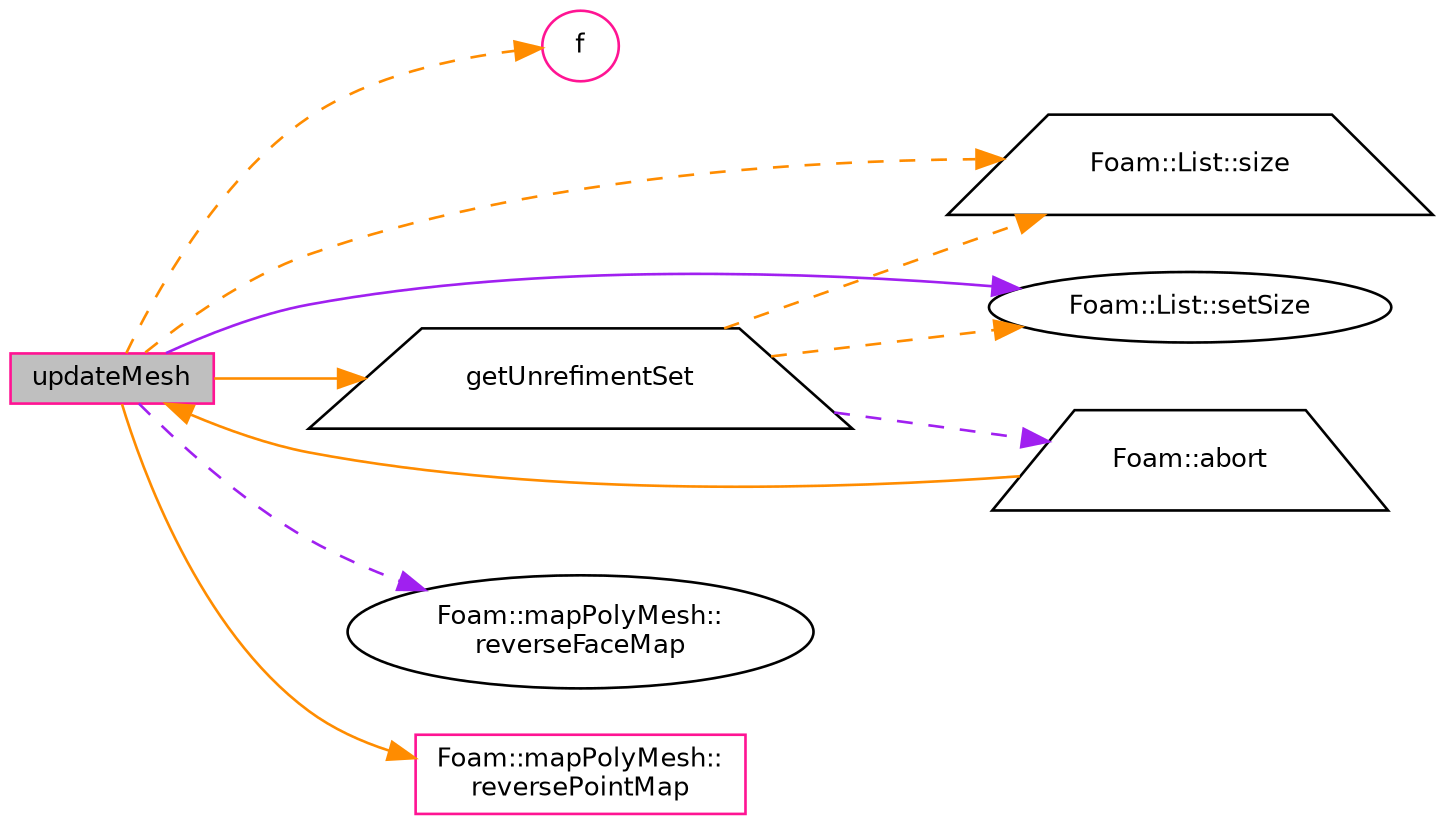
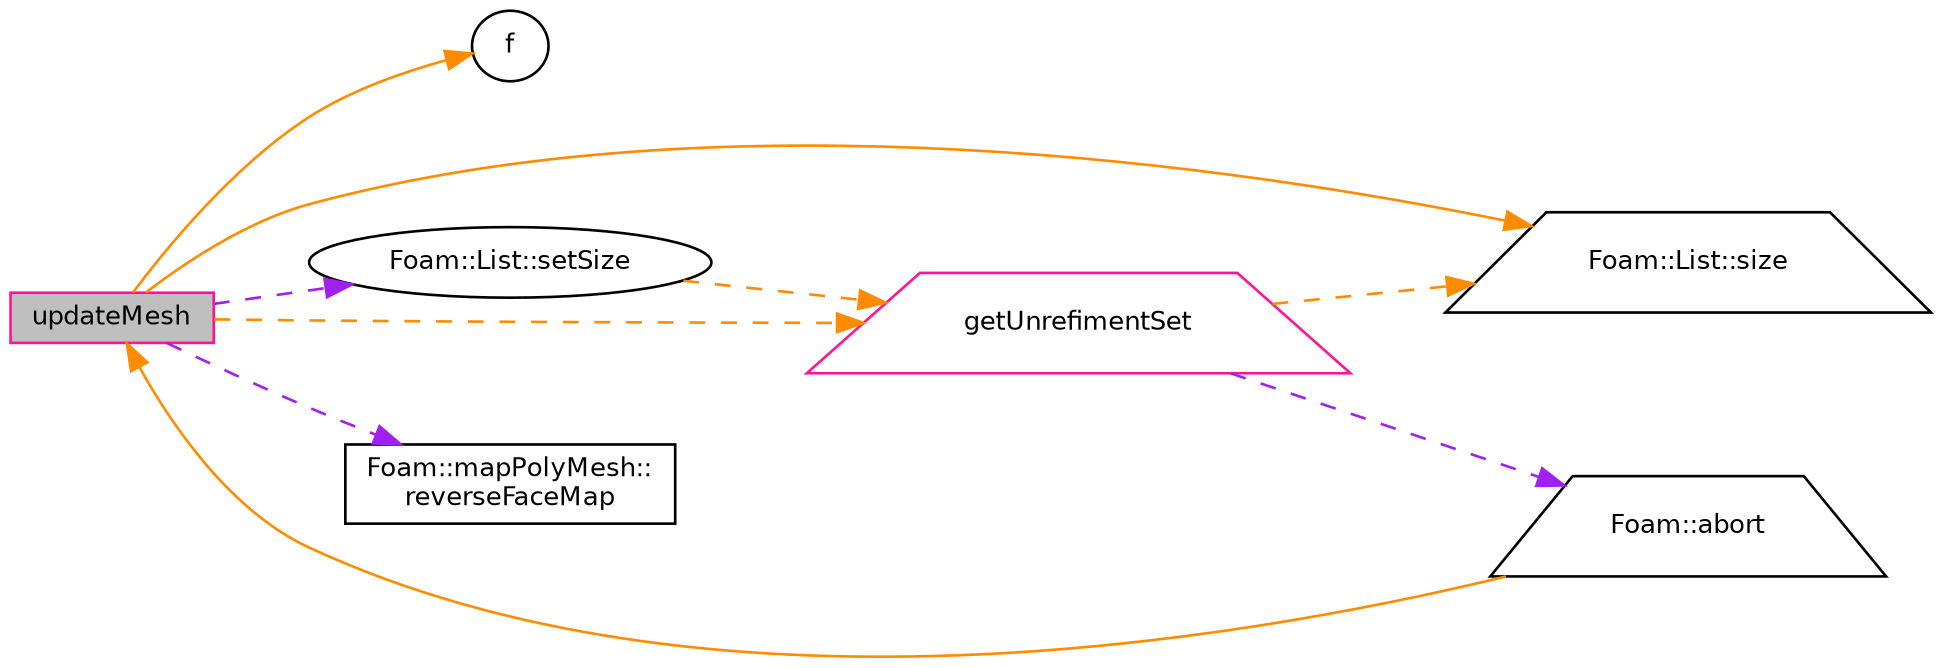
node "f": color deeppink -> black
edge "updateMesh" -> "f": style dashed -> solid
edge "updateMesh" -> "Foam::List::size": style dashed -> solid
edge "updateMesh" -> "Foam::List::setSize": style solid -> dashed
edge "getUnrefimentSet" -> "Foam::List::setSize": reversed
edge "updateMesh" -> "getUnrefimentSet": style solid -> dashed
node "getUnrefimentSet": color black -> deeppink
node "Foam::mapPolyMesh:: reverseFaceMap": shape ellipse -> box
node "Foam::mapPolyMesh:: reversePointMap": removed
